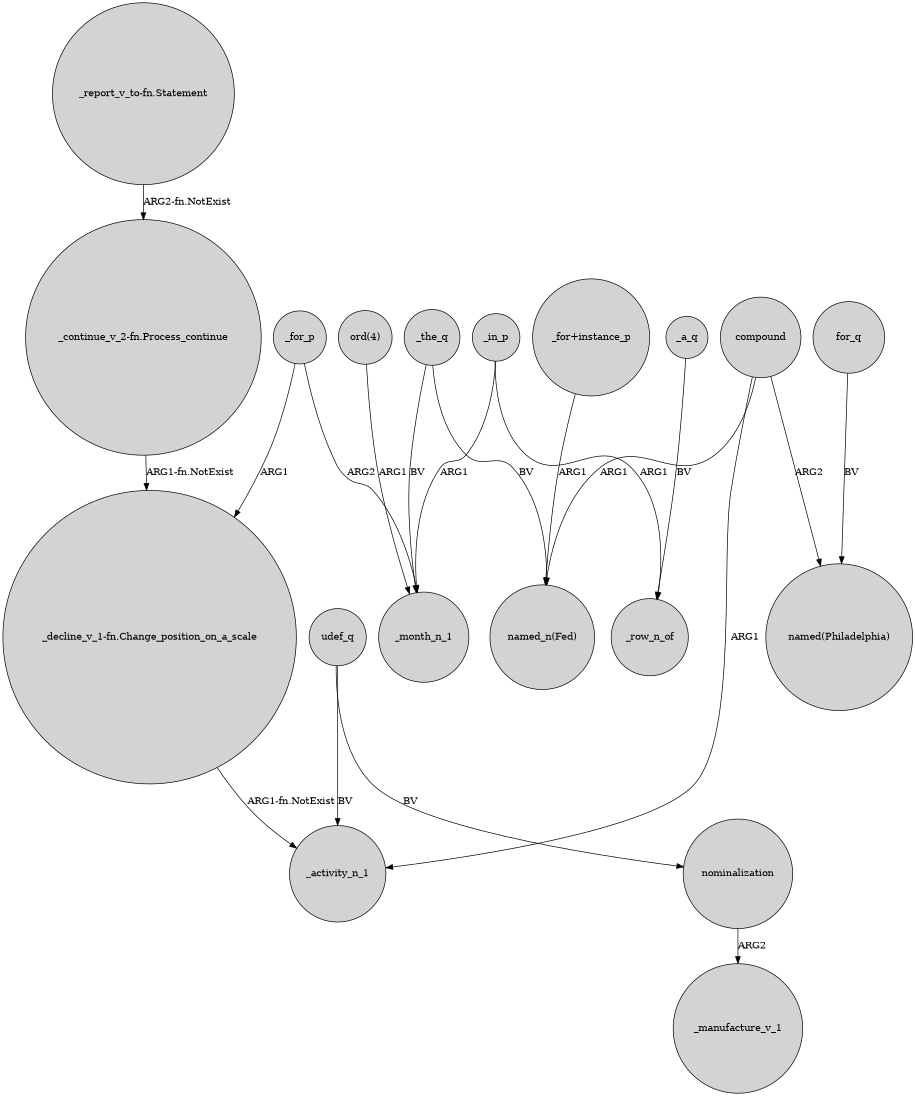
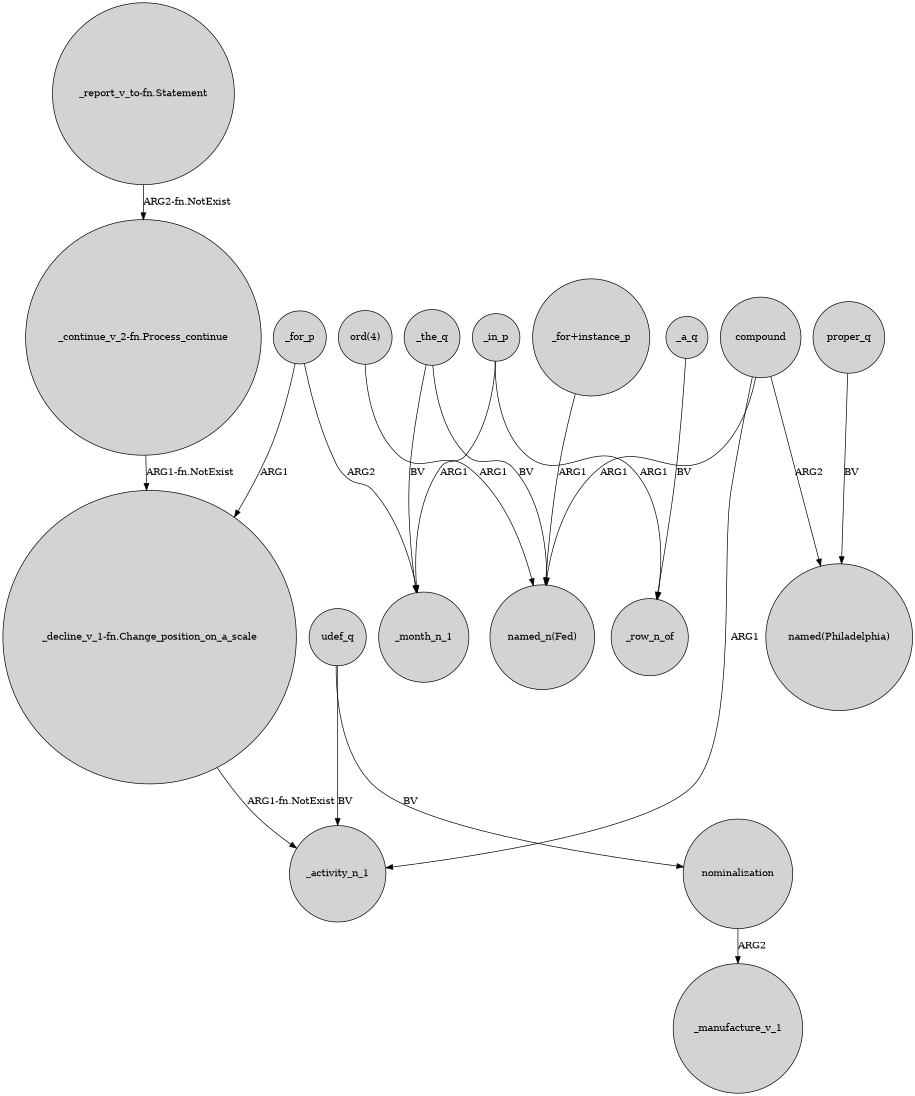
node "for_q": label "for_q" -> "proper_q"
edge "ord(4)" -> "_month_n_1": now "ord(4)" -> "named_n(Fed)"
